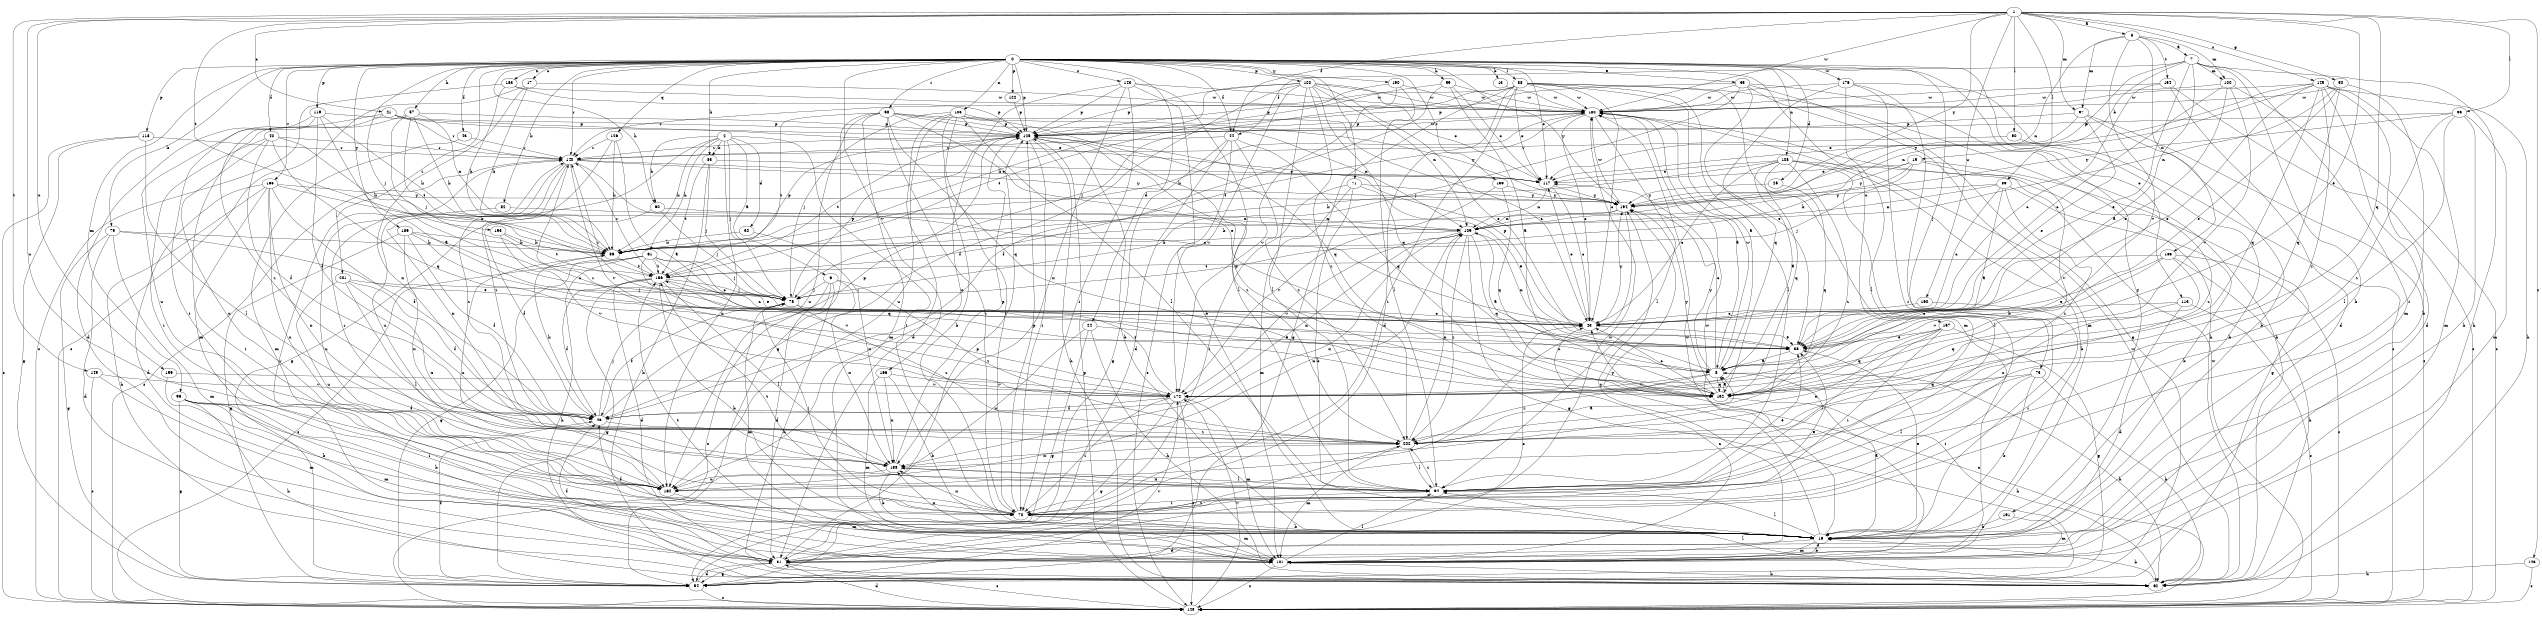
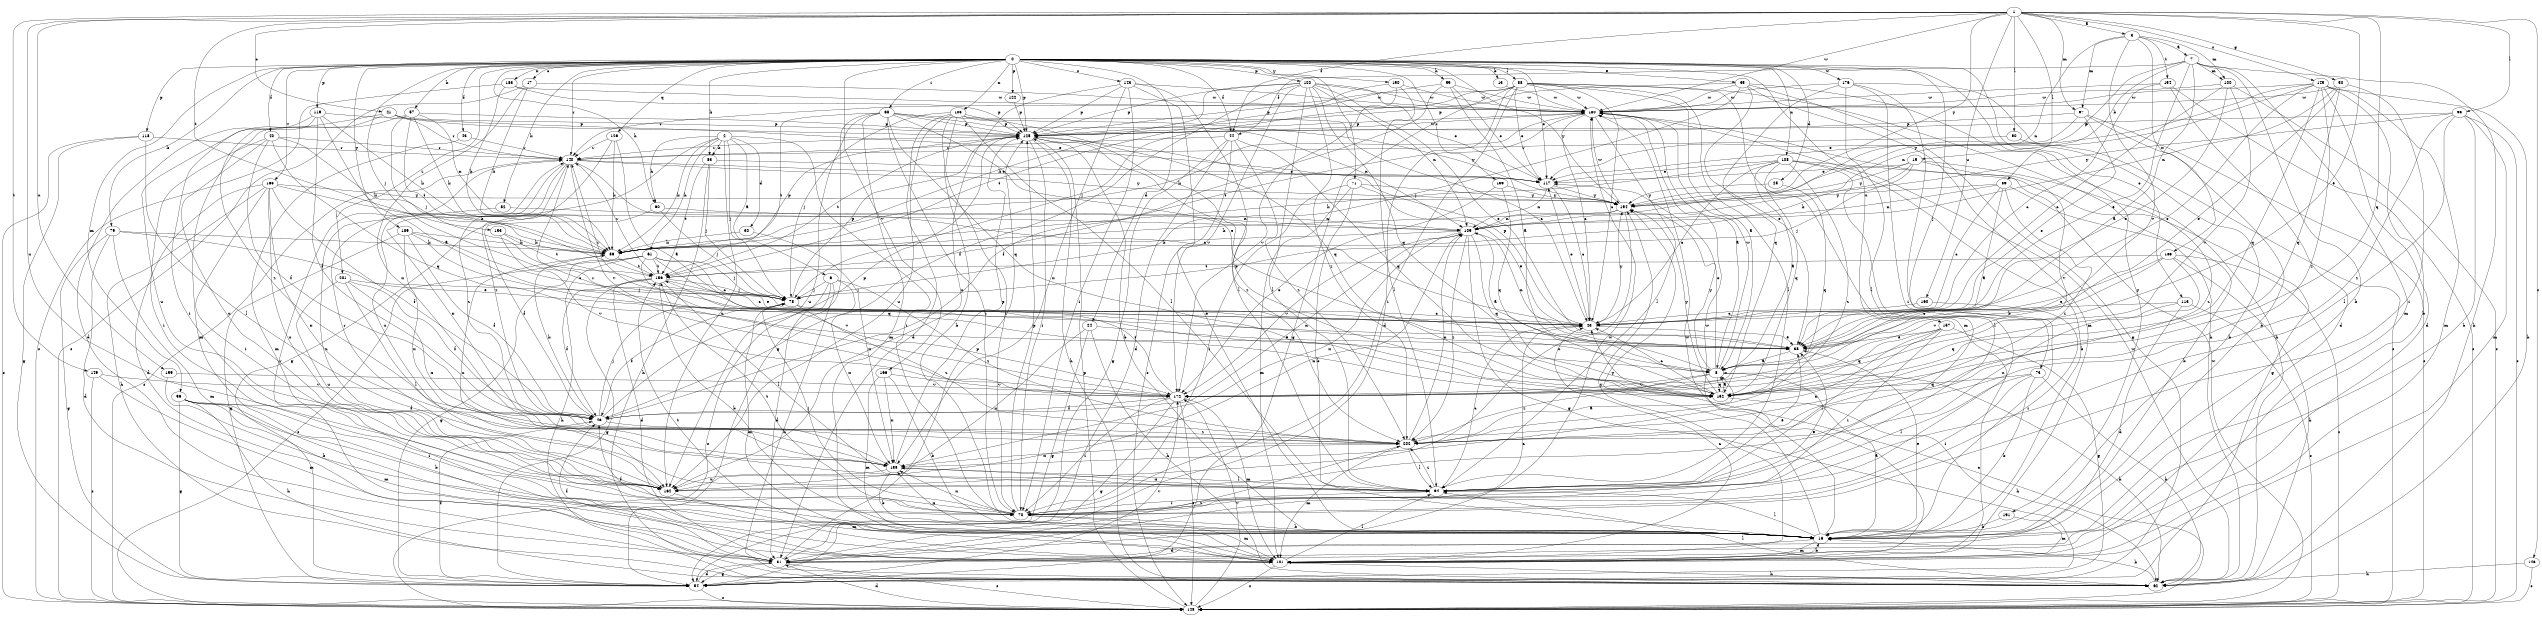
edge "139" -> "172": label "v" -> "o"
edge "94" -> "23": added, label "c"
edge "93" -> "148": added, label "s"
